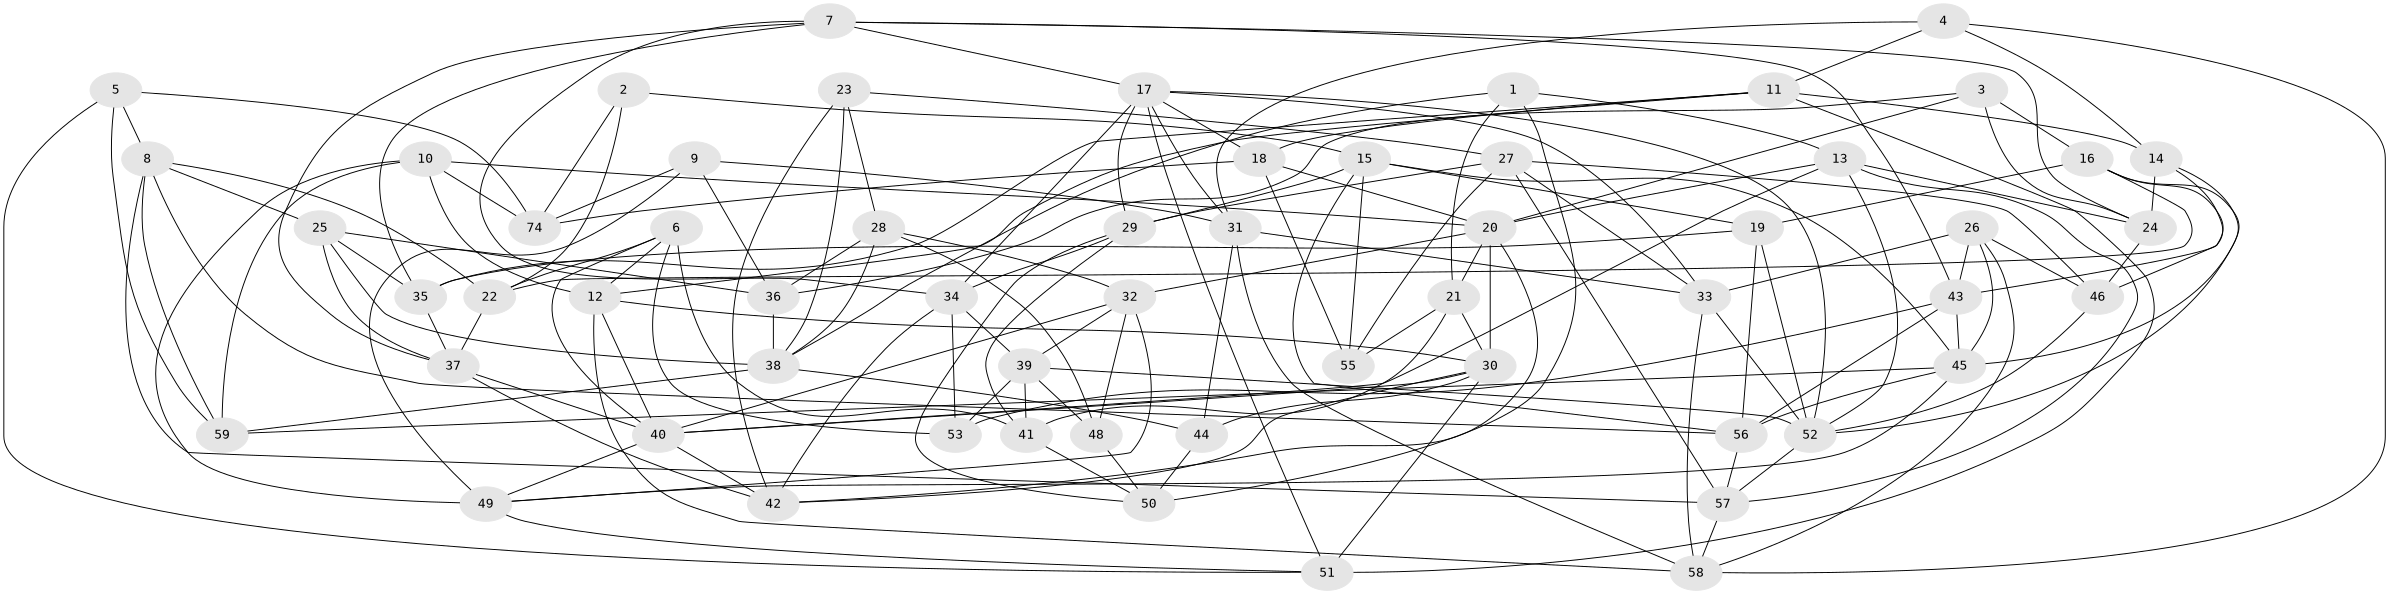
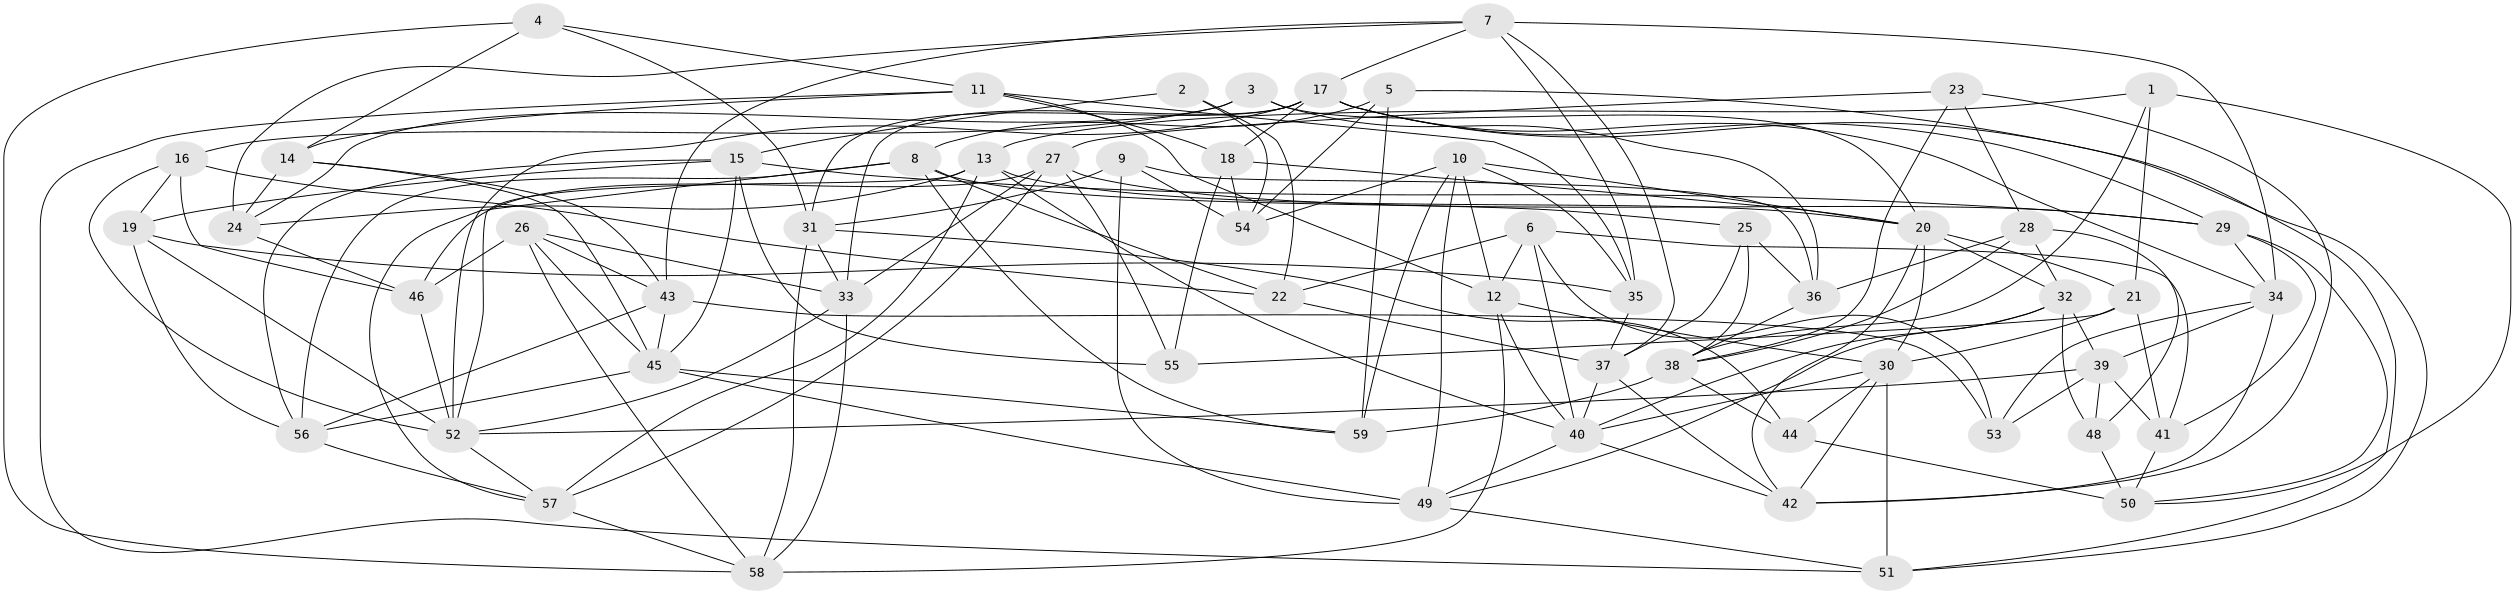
node "74": label "74" -> "54"
edge "25" -- "35": now "10" -- "35"
